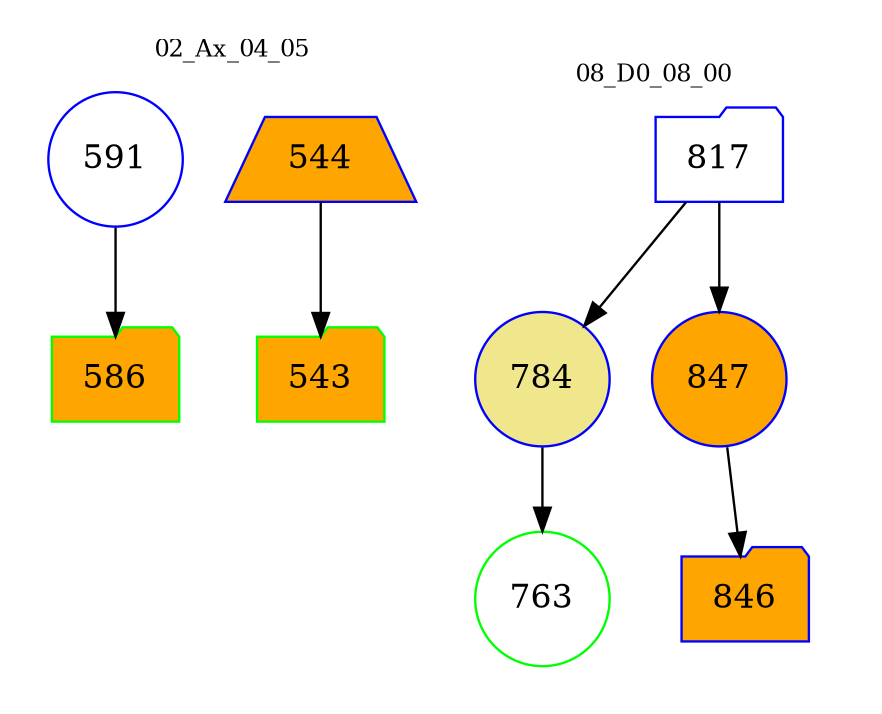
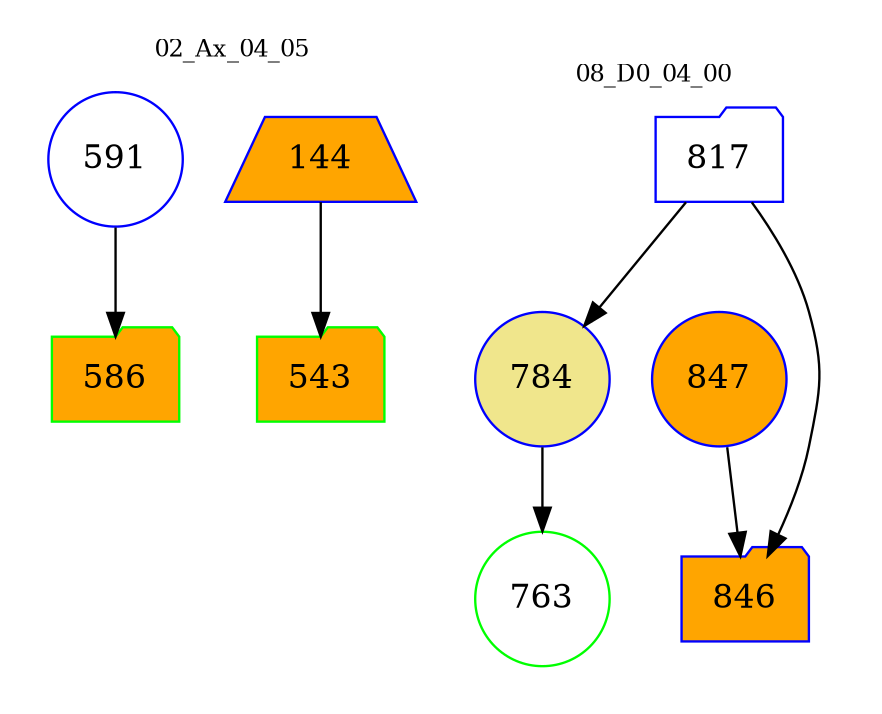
cluster "08_D0_08_00": label "08_D0_08_00" -> "08_D0_04_00"
node "544": label "544" -> "144"
edge "817" -> "847": now "817" -> "846"
